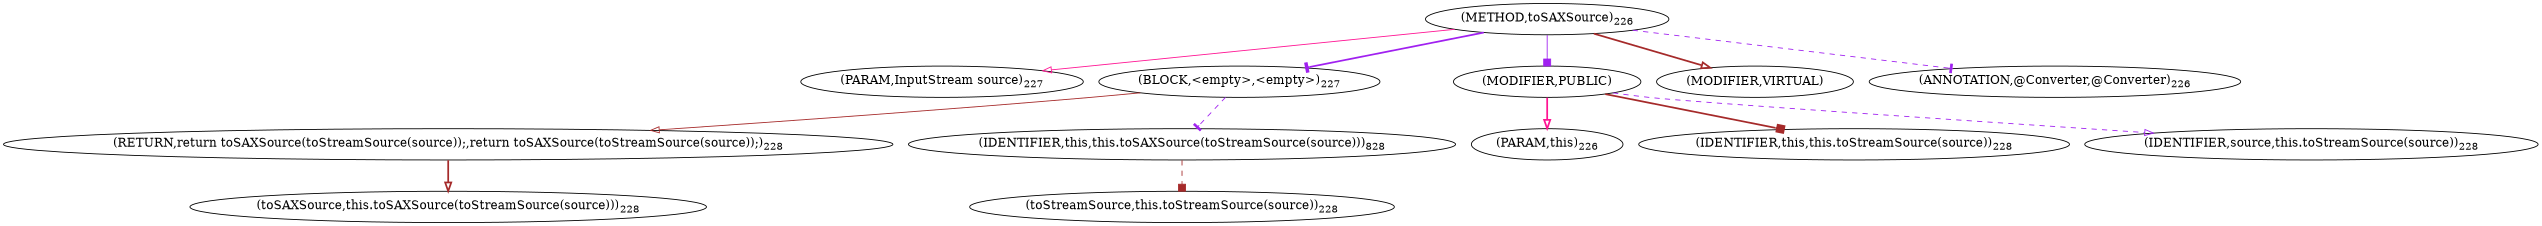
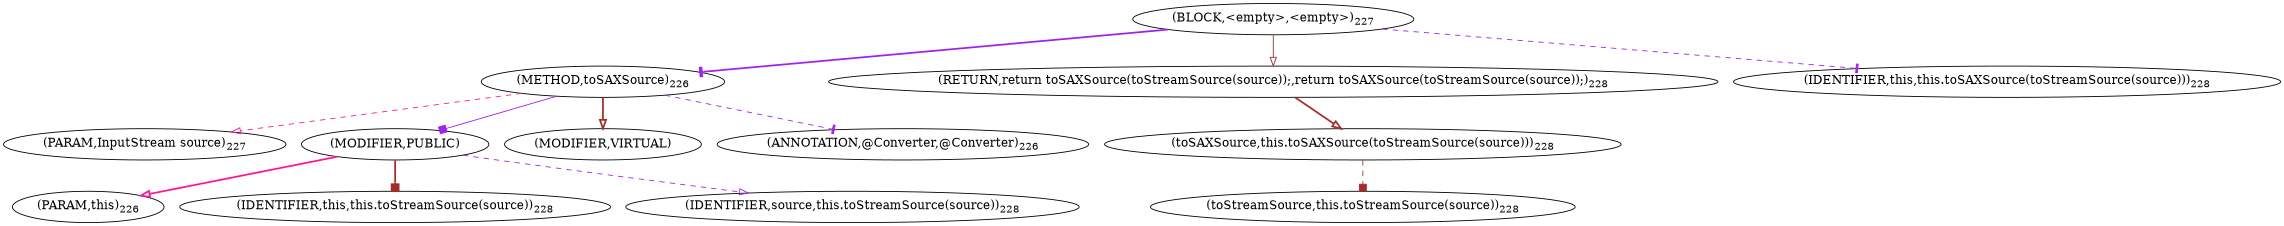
edge "(METHOD,toSAXSource)" -> "(PARAM,InputStream source)": style solid -> dashed
edge "(METHOD,toSAXSource)" -> "(BLOCK,<empty>,<empty>)": reversed
node "(IDENTIFIER,this,this.toSAXSource(toStreamSource(source)))": text "828" -> "228"
edge "(IDENTIFIER,this,this.toSAXSource(toStreamSource(source)))" -> "(toStreamSource,this.toStreamSource(source))": now "(toSAXSource,this.toSAXSource(toStreamSource(source)))" -> "(toStreamSource,this.toStreamSource(source))"
